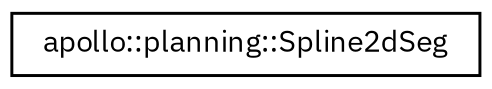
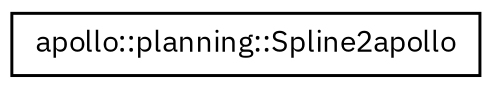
node "apollo::planning::Spline2dSeg": label "apollo::planning::Spline2dSeg" -> "apollo::planning::Spline2apollo"
